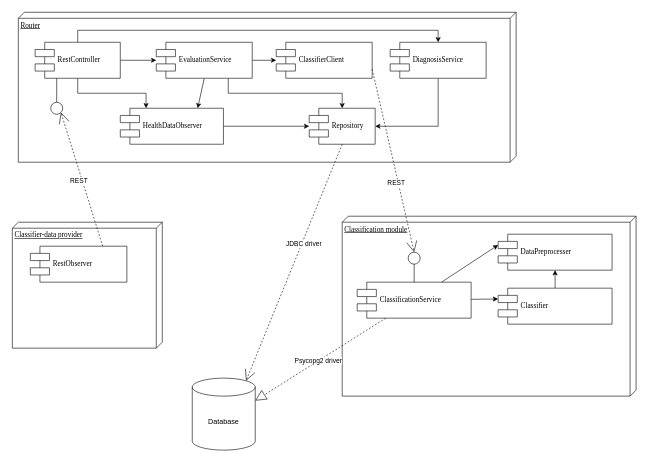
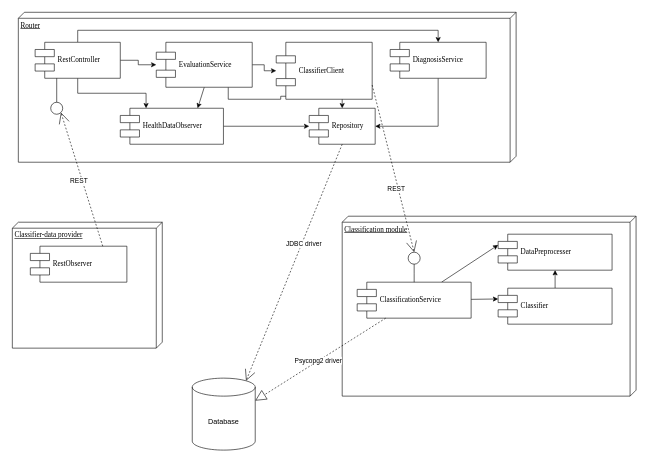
node "EvaluationService": size 96x36 -> 96x45
node "ClassifierClient": size 96x36 -> 96x57
